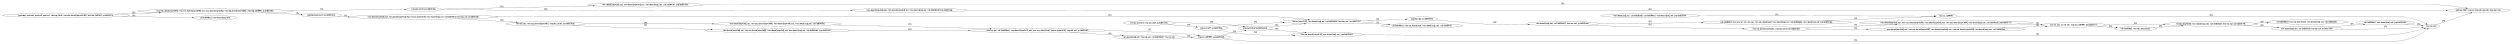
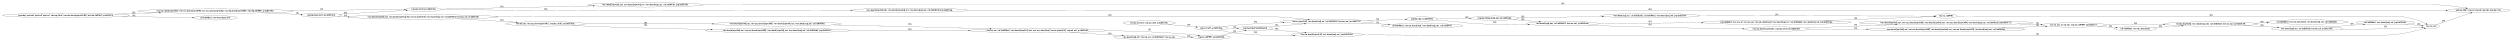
edge "'cmp byte [eax], 0x2f', 'jne 0x80515c8'," -> "'cmp ebx, 0x100', 'jne 0x80511b6',": added, label "CFG"
node "'cmp dword [esp+0x18], ebp', 'jne 0x8051694',": added
edge "'lea eax, [ecx-0x1]', 'cmp eax, 0x25', 'ja 0x8051743'," -> "'jmp dword [eax*4+0x805ea18]',": now "'cmp ecx, 0x5f', 'je 0x805165e'," -> "'jmp dword [eax*4+0x805ea18]',"
edge "'cmp esi, 0xffffffff', 'jne 0x8051569'," -> "'mov eax, call',": removed, label "CFG"
